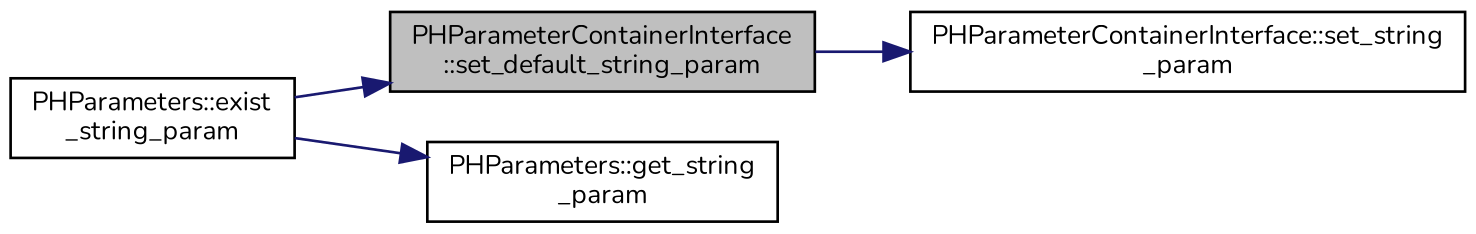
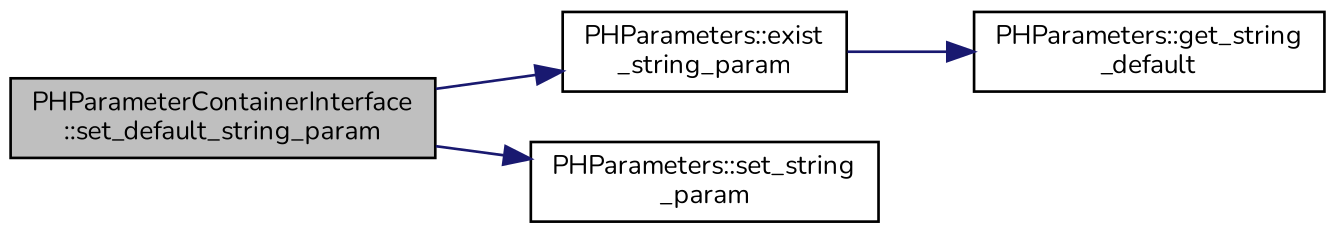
node "PHParameterContainerInterface::set_string _param": label "PHParameterContainerInterface::set_string _param" -> "PHParameters::set_string _param"
edge "PHParameters::exist _string_param" -> "PHParameterContainerInterface ::set_default_string_param": reversed
node "PHParameters::get_string _param": label "PHParameters::get_string _param" -> "PHParameters::get_string _default"
